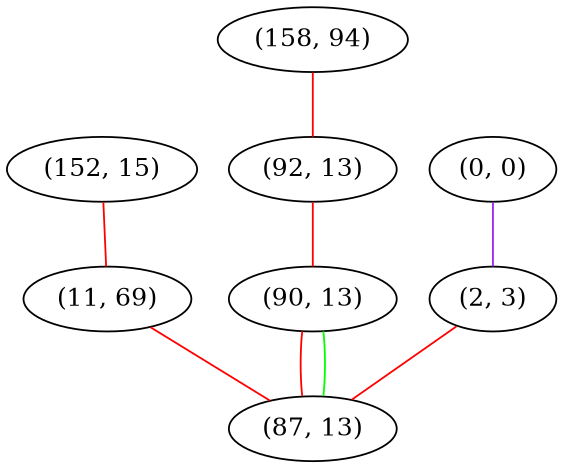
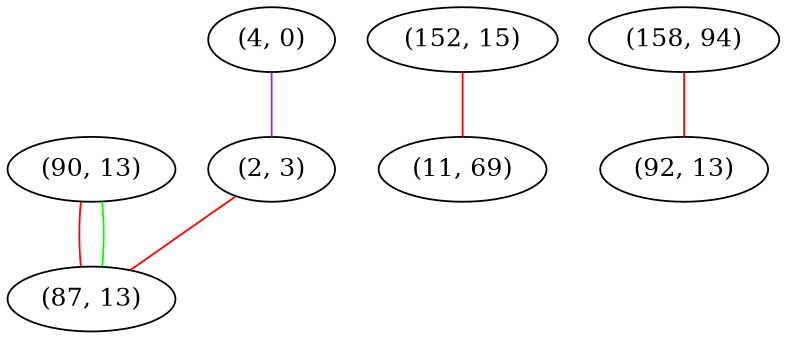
node "(0, 0)": label "(0, 0)" -> "(4, 0)"
edge "(92, 13)" -- "(90, 13)": removed
edge "(11, 69)" -- "(87, 13)": removed
